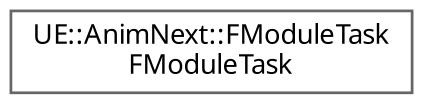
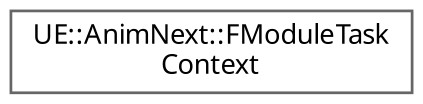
node "UE::AnimNext::FModuleTask FModuleTask": label "UE::AnimNext::FModuleTask FModuleTask" -> "UE::AnimNext::FModuleTask Context"
